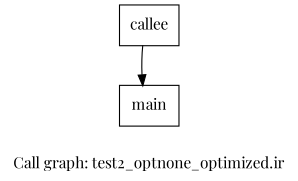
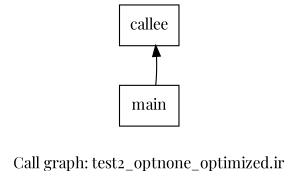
edge "callee" -> "main": reversed
